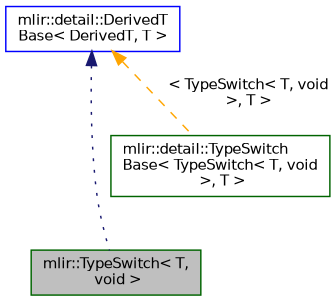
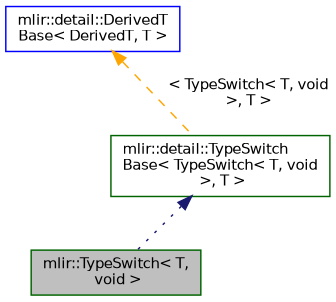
edge "mlir::TypeSwitch< T, void >" -> "mlir::detail::DerivedT Base< DerivedT, T >": now "mlir::TypeSwitch< T, void >" -> "mlir::detail::TypeSwitch Base< TypeSwitch< T, void >, T >"
